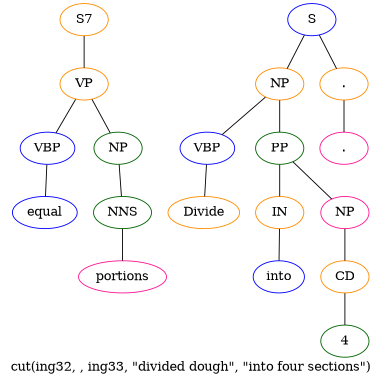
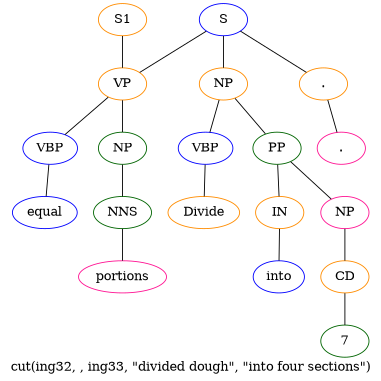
node "S7": label "S7" -> "S1"
edge "S" -- "VP": added
node "4": label "4" -> "7"
